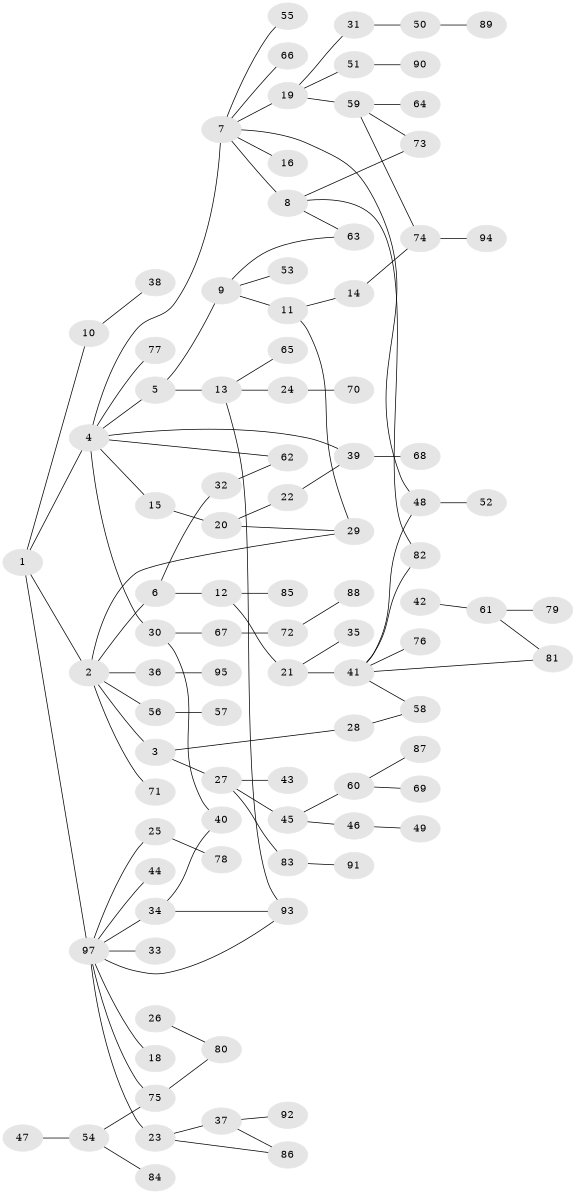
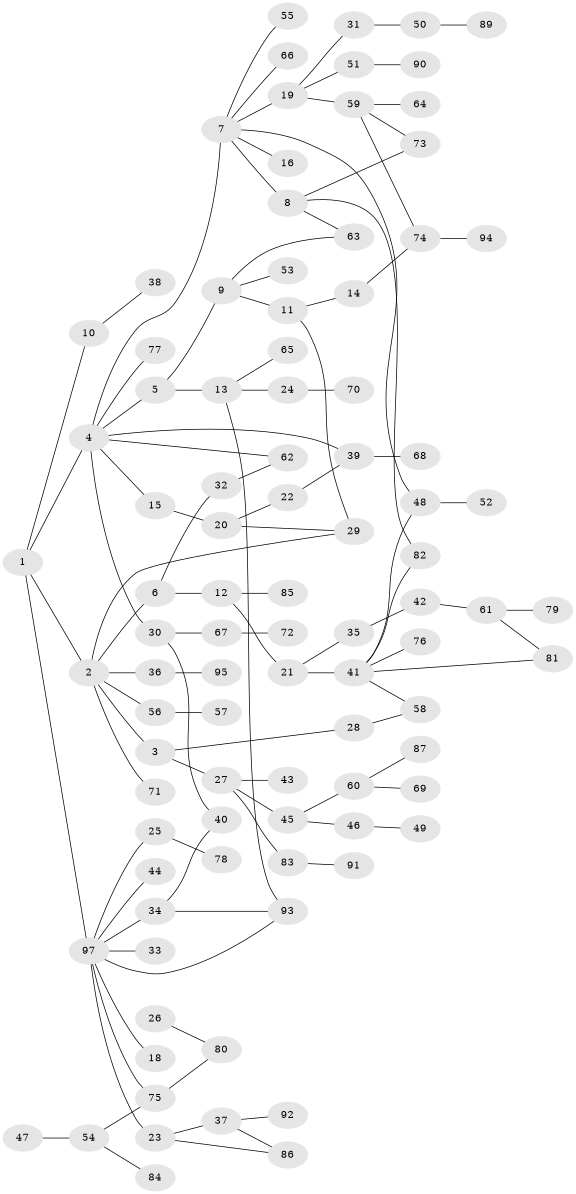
node "88": removed
edge "42" -- "35": added
